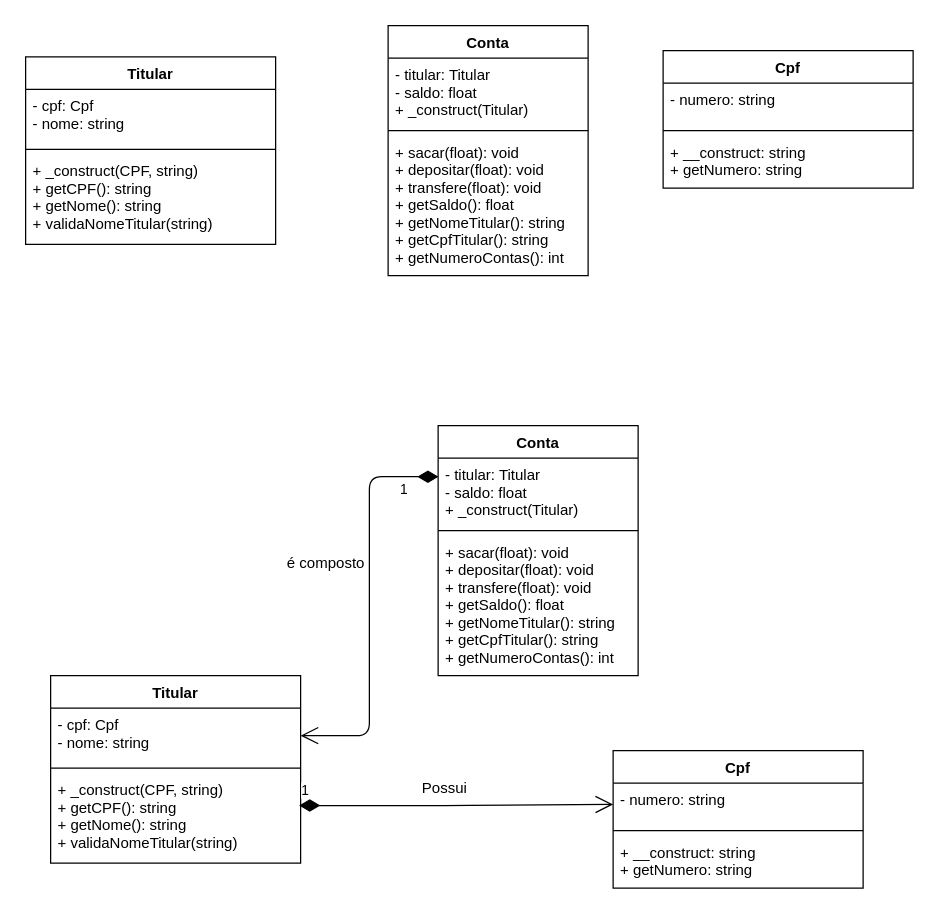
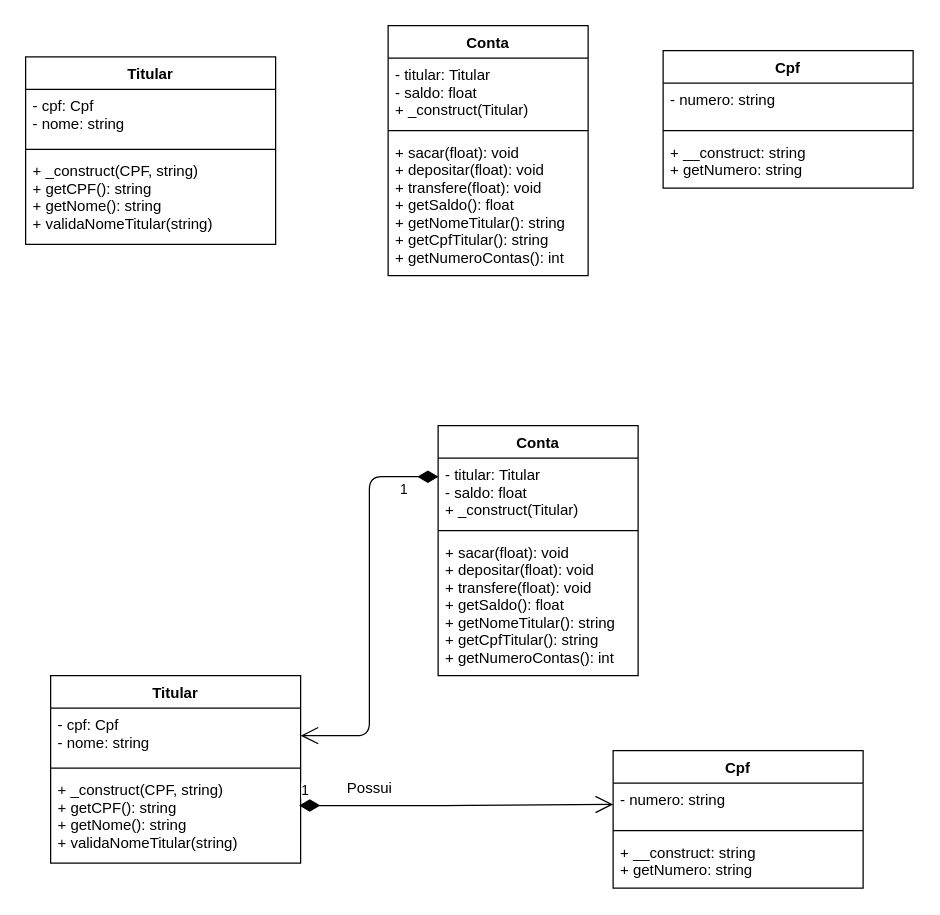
node "é composto": removed
node "Possui": moved (444, 788) -> (369, 788)
